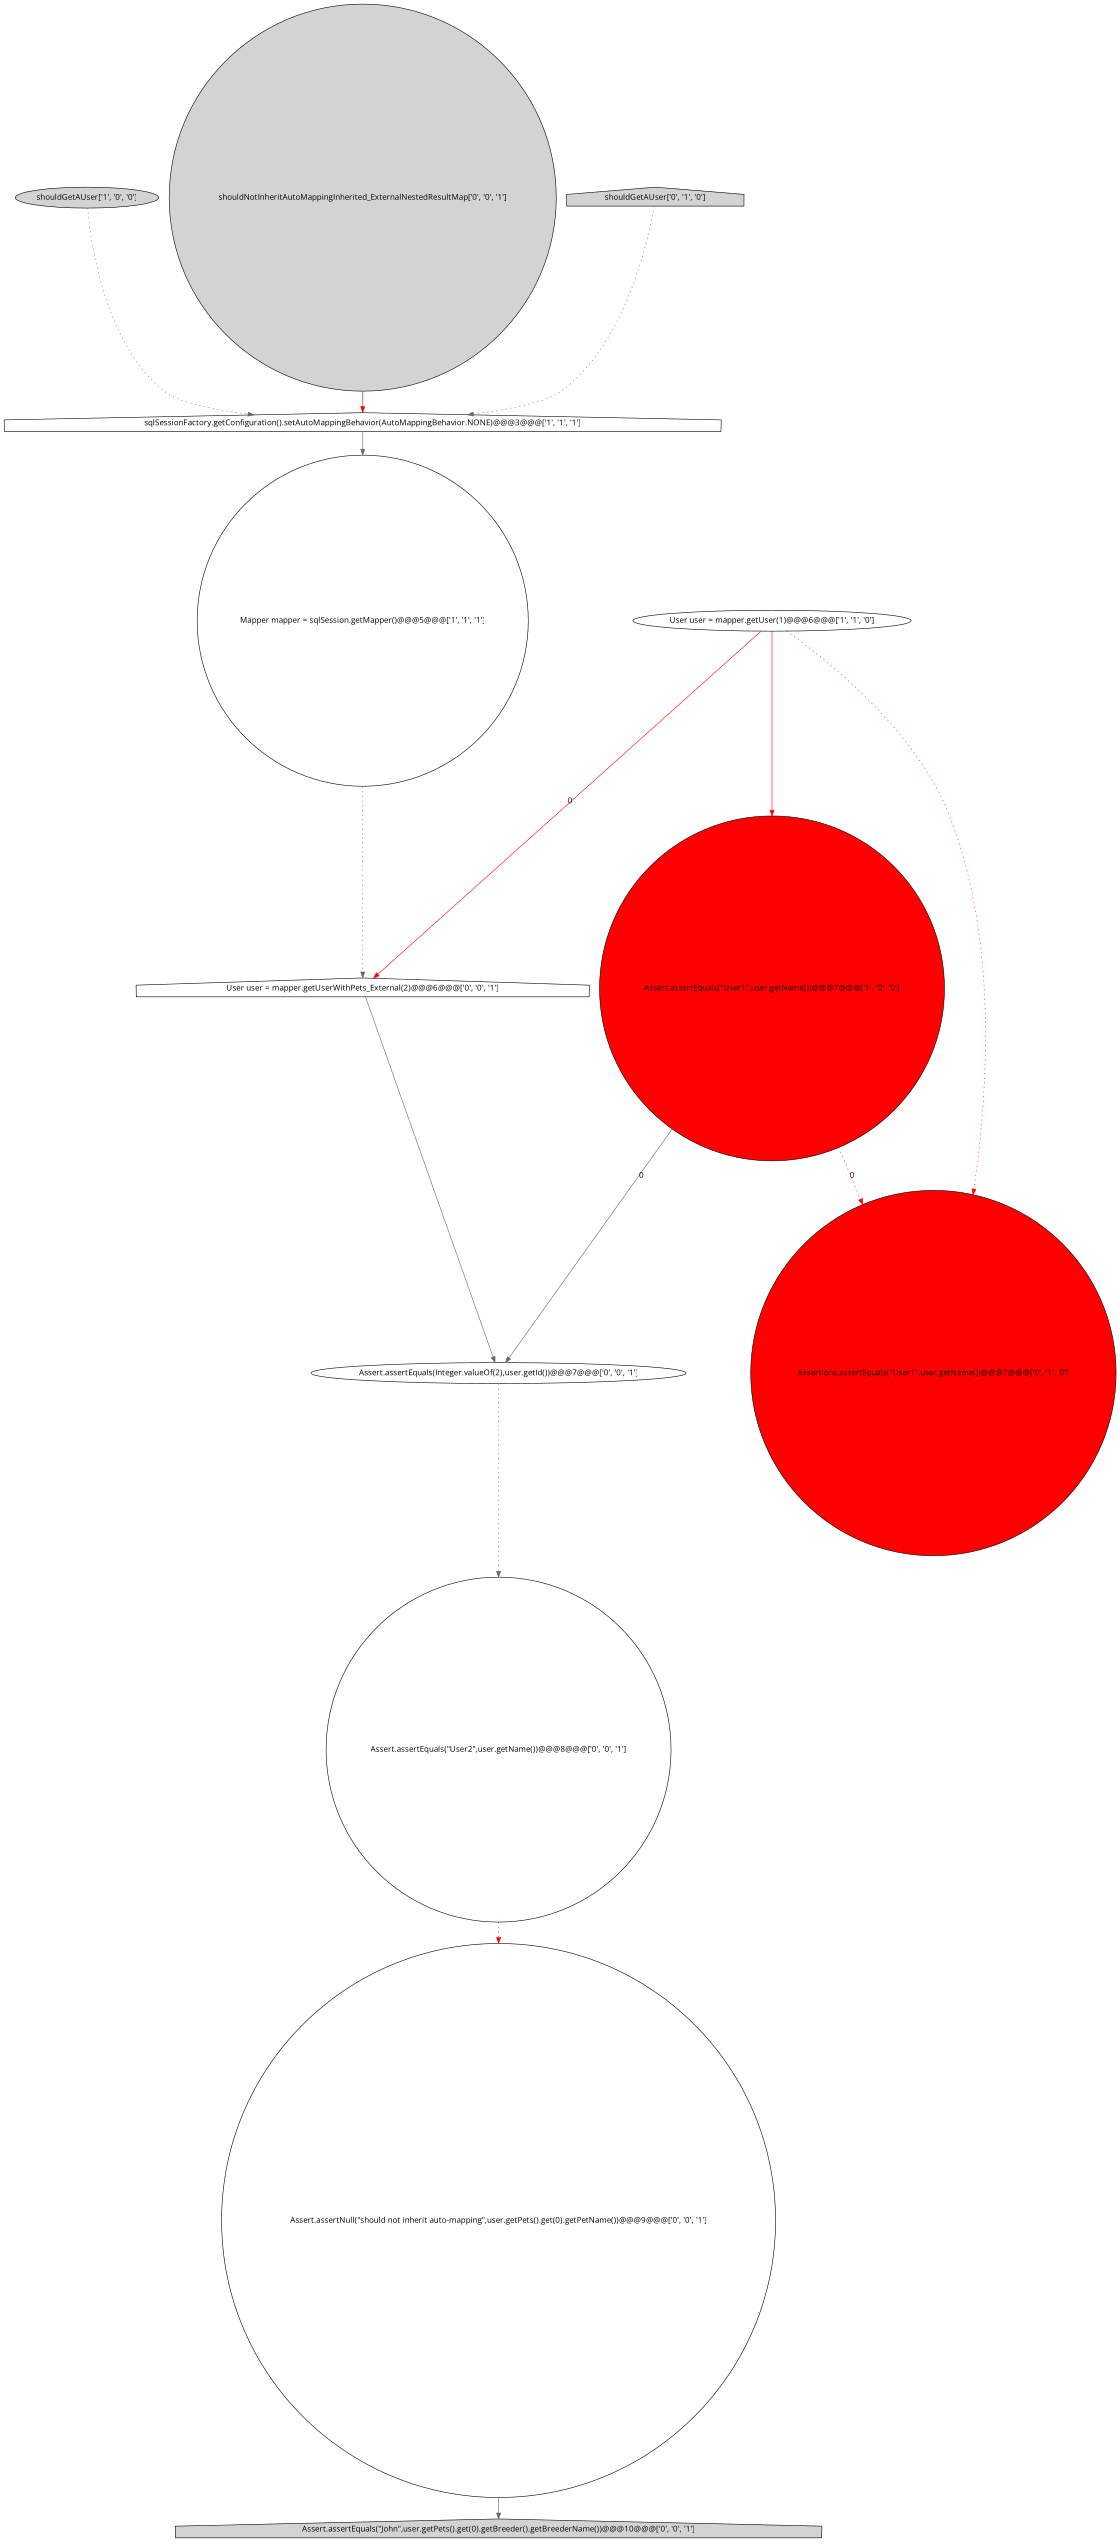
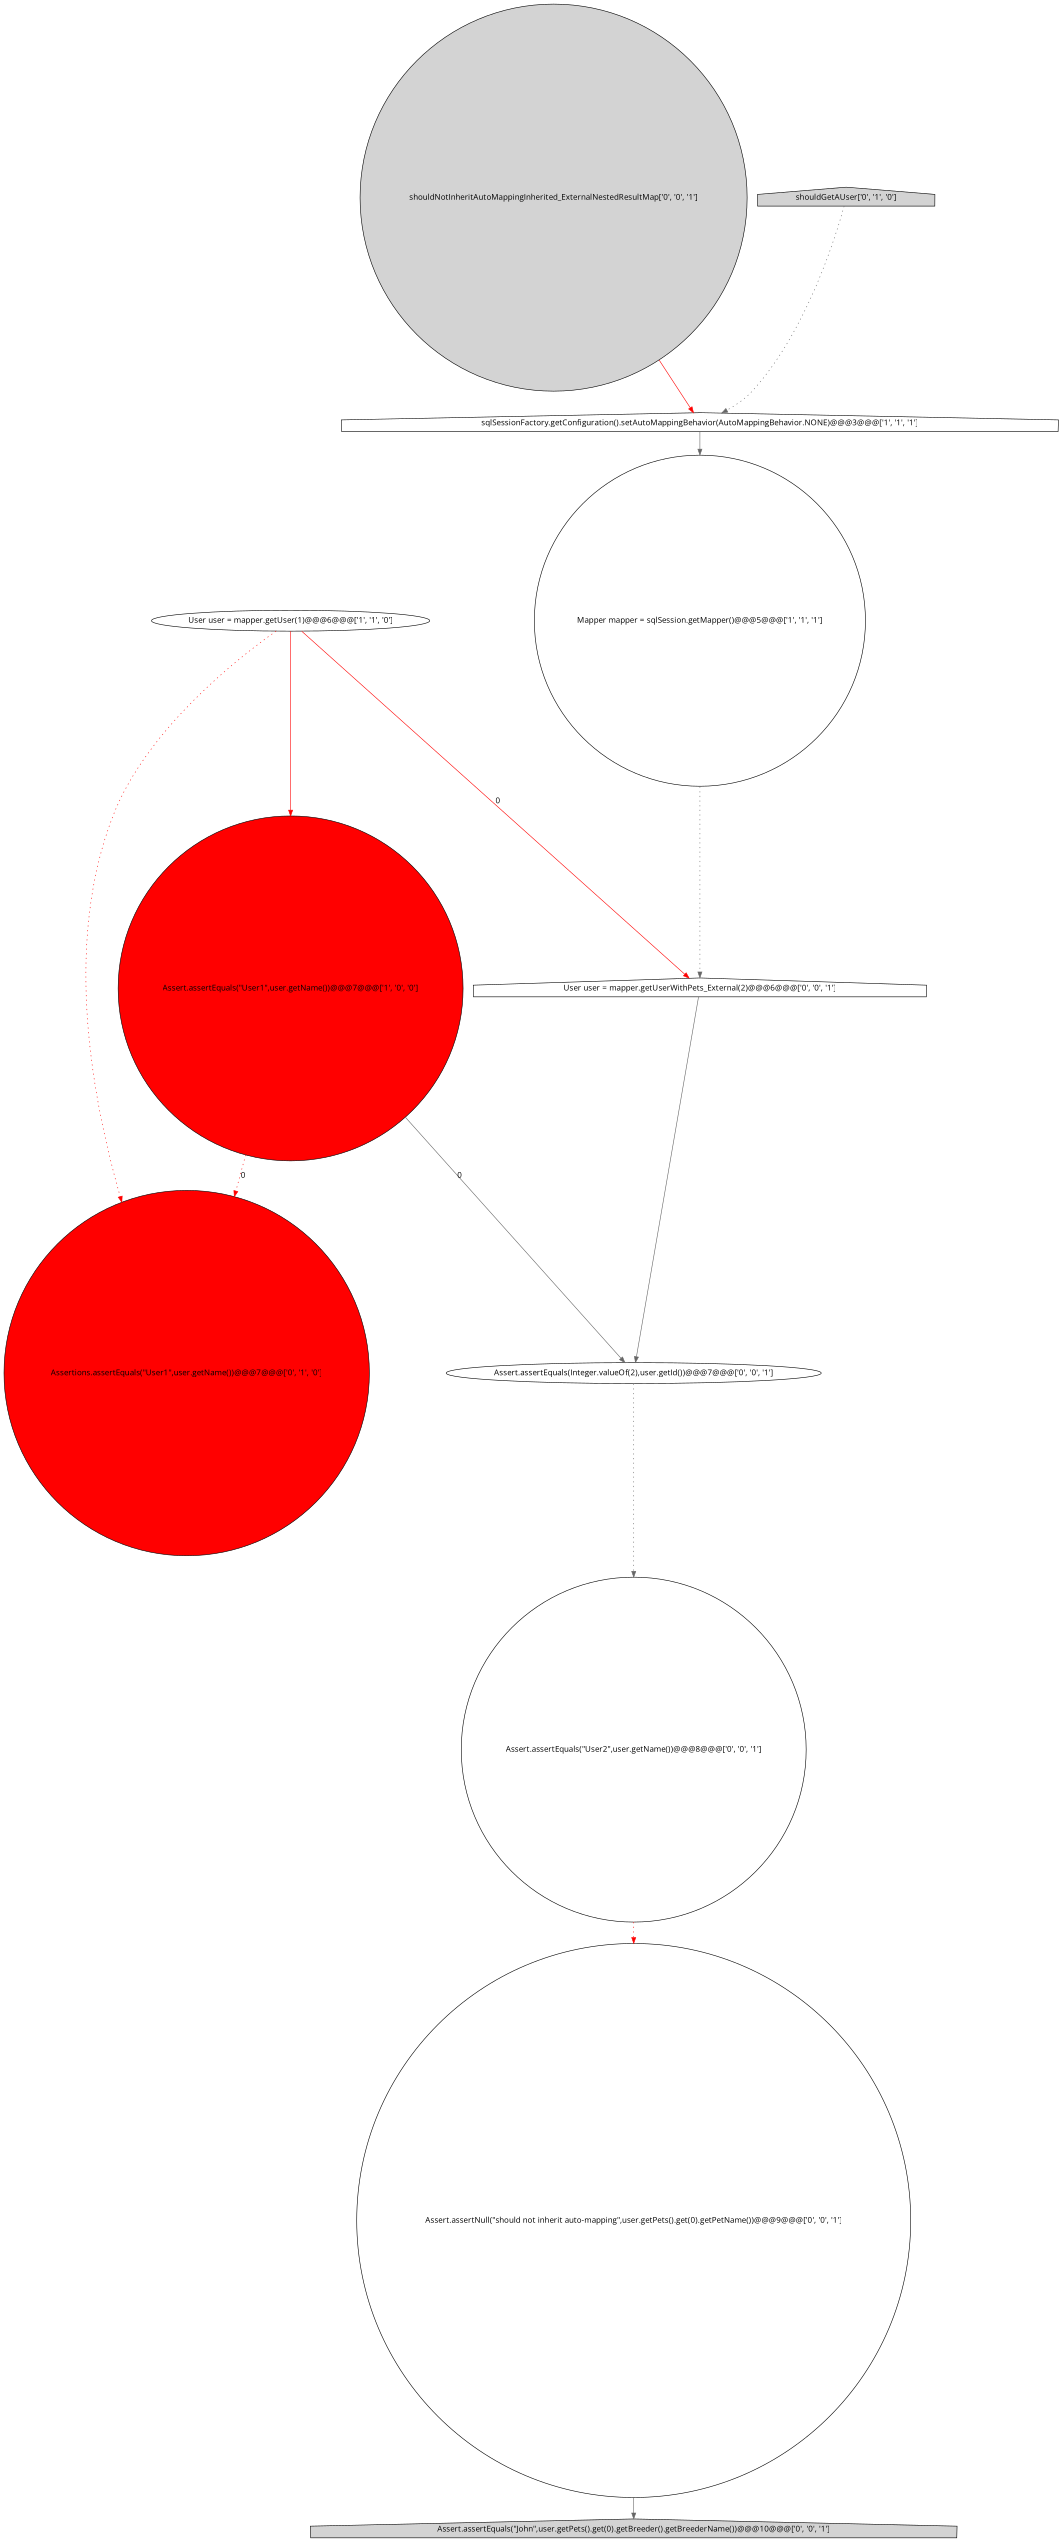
node "shouldGetAUser['1', '0', '0']": removed
